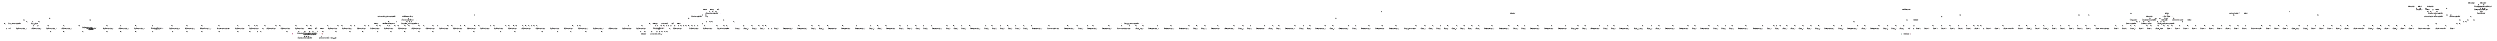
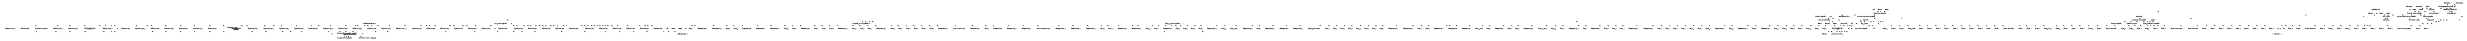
edge "(Call,obj_tptr=tptr+sizeof(struct rsvp_object_header))" -> "(Call,EXTRACT_16BITS(obj_tptr + 10))": now "(Call,obj_tptr+=*(obj_tptr+1))" -> "(Call,EXTRACT_16BITS(obj_tptr + 10))"
node "(Call,obj_tptr + 12)": removed
